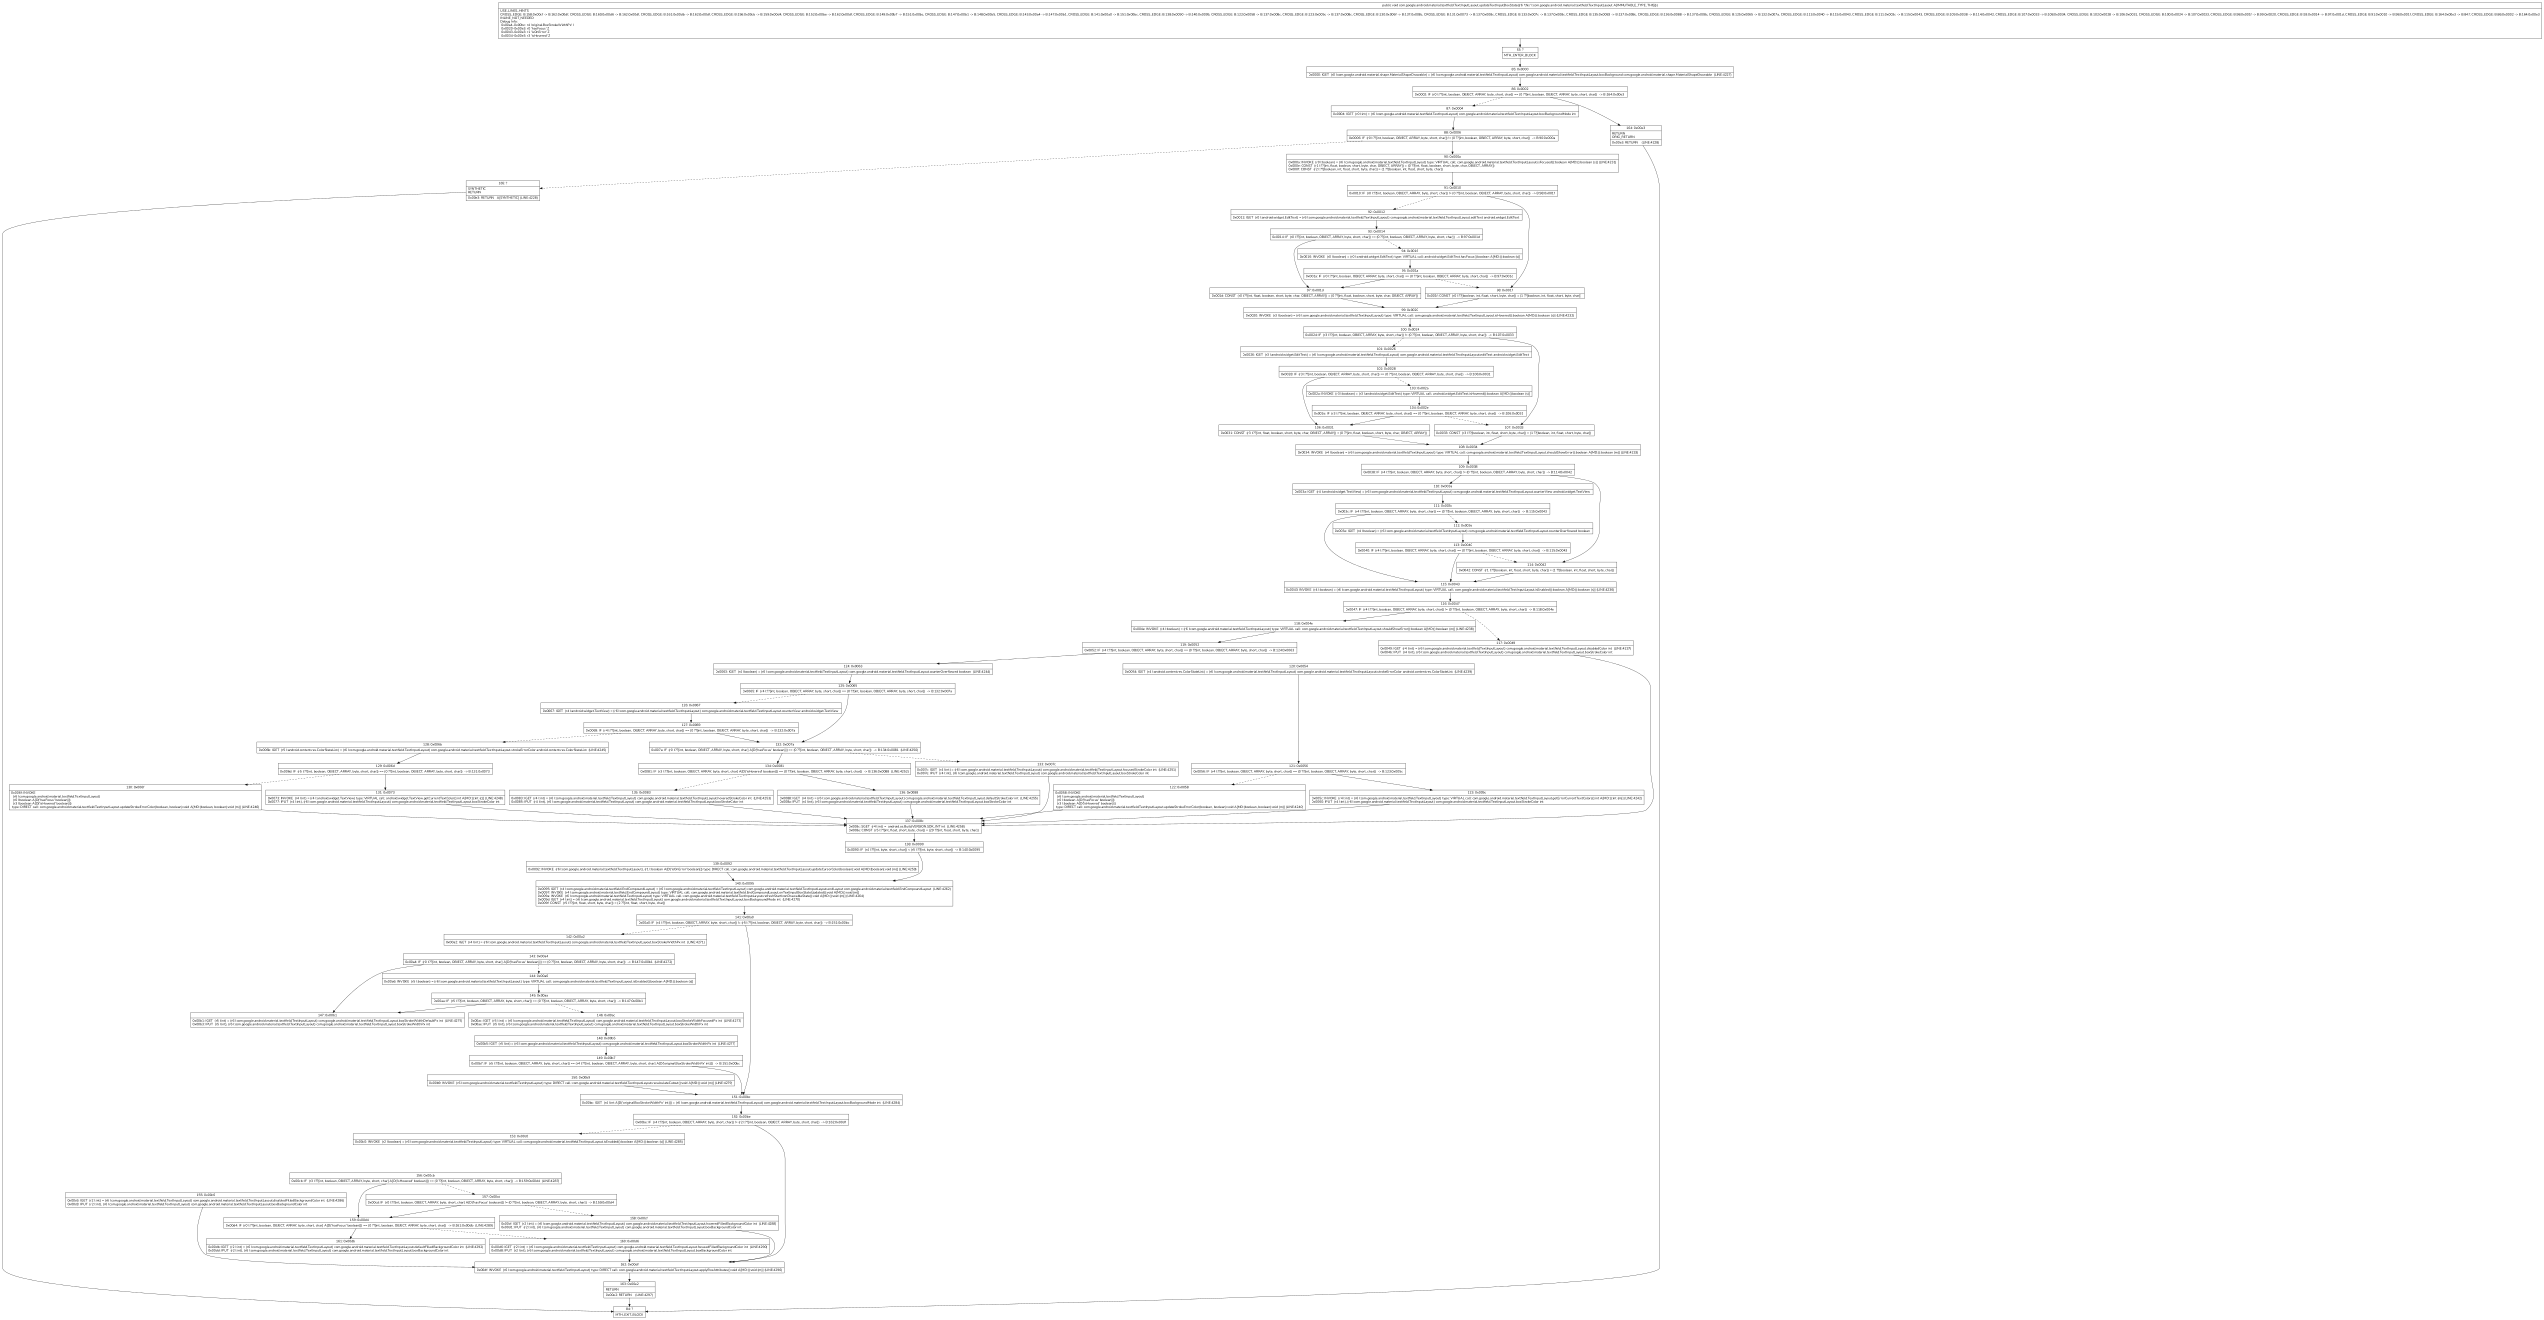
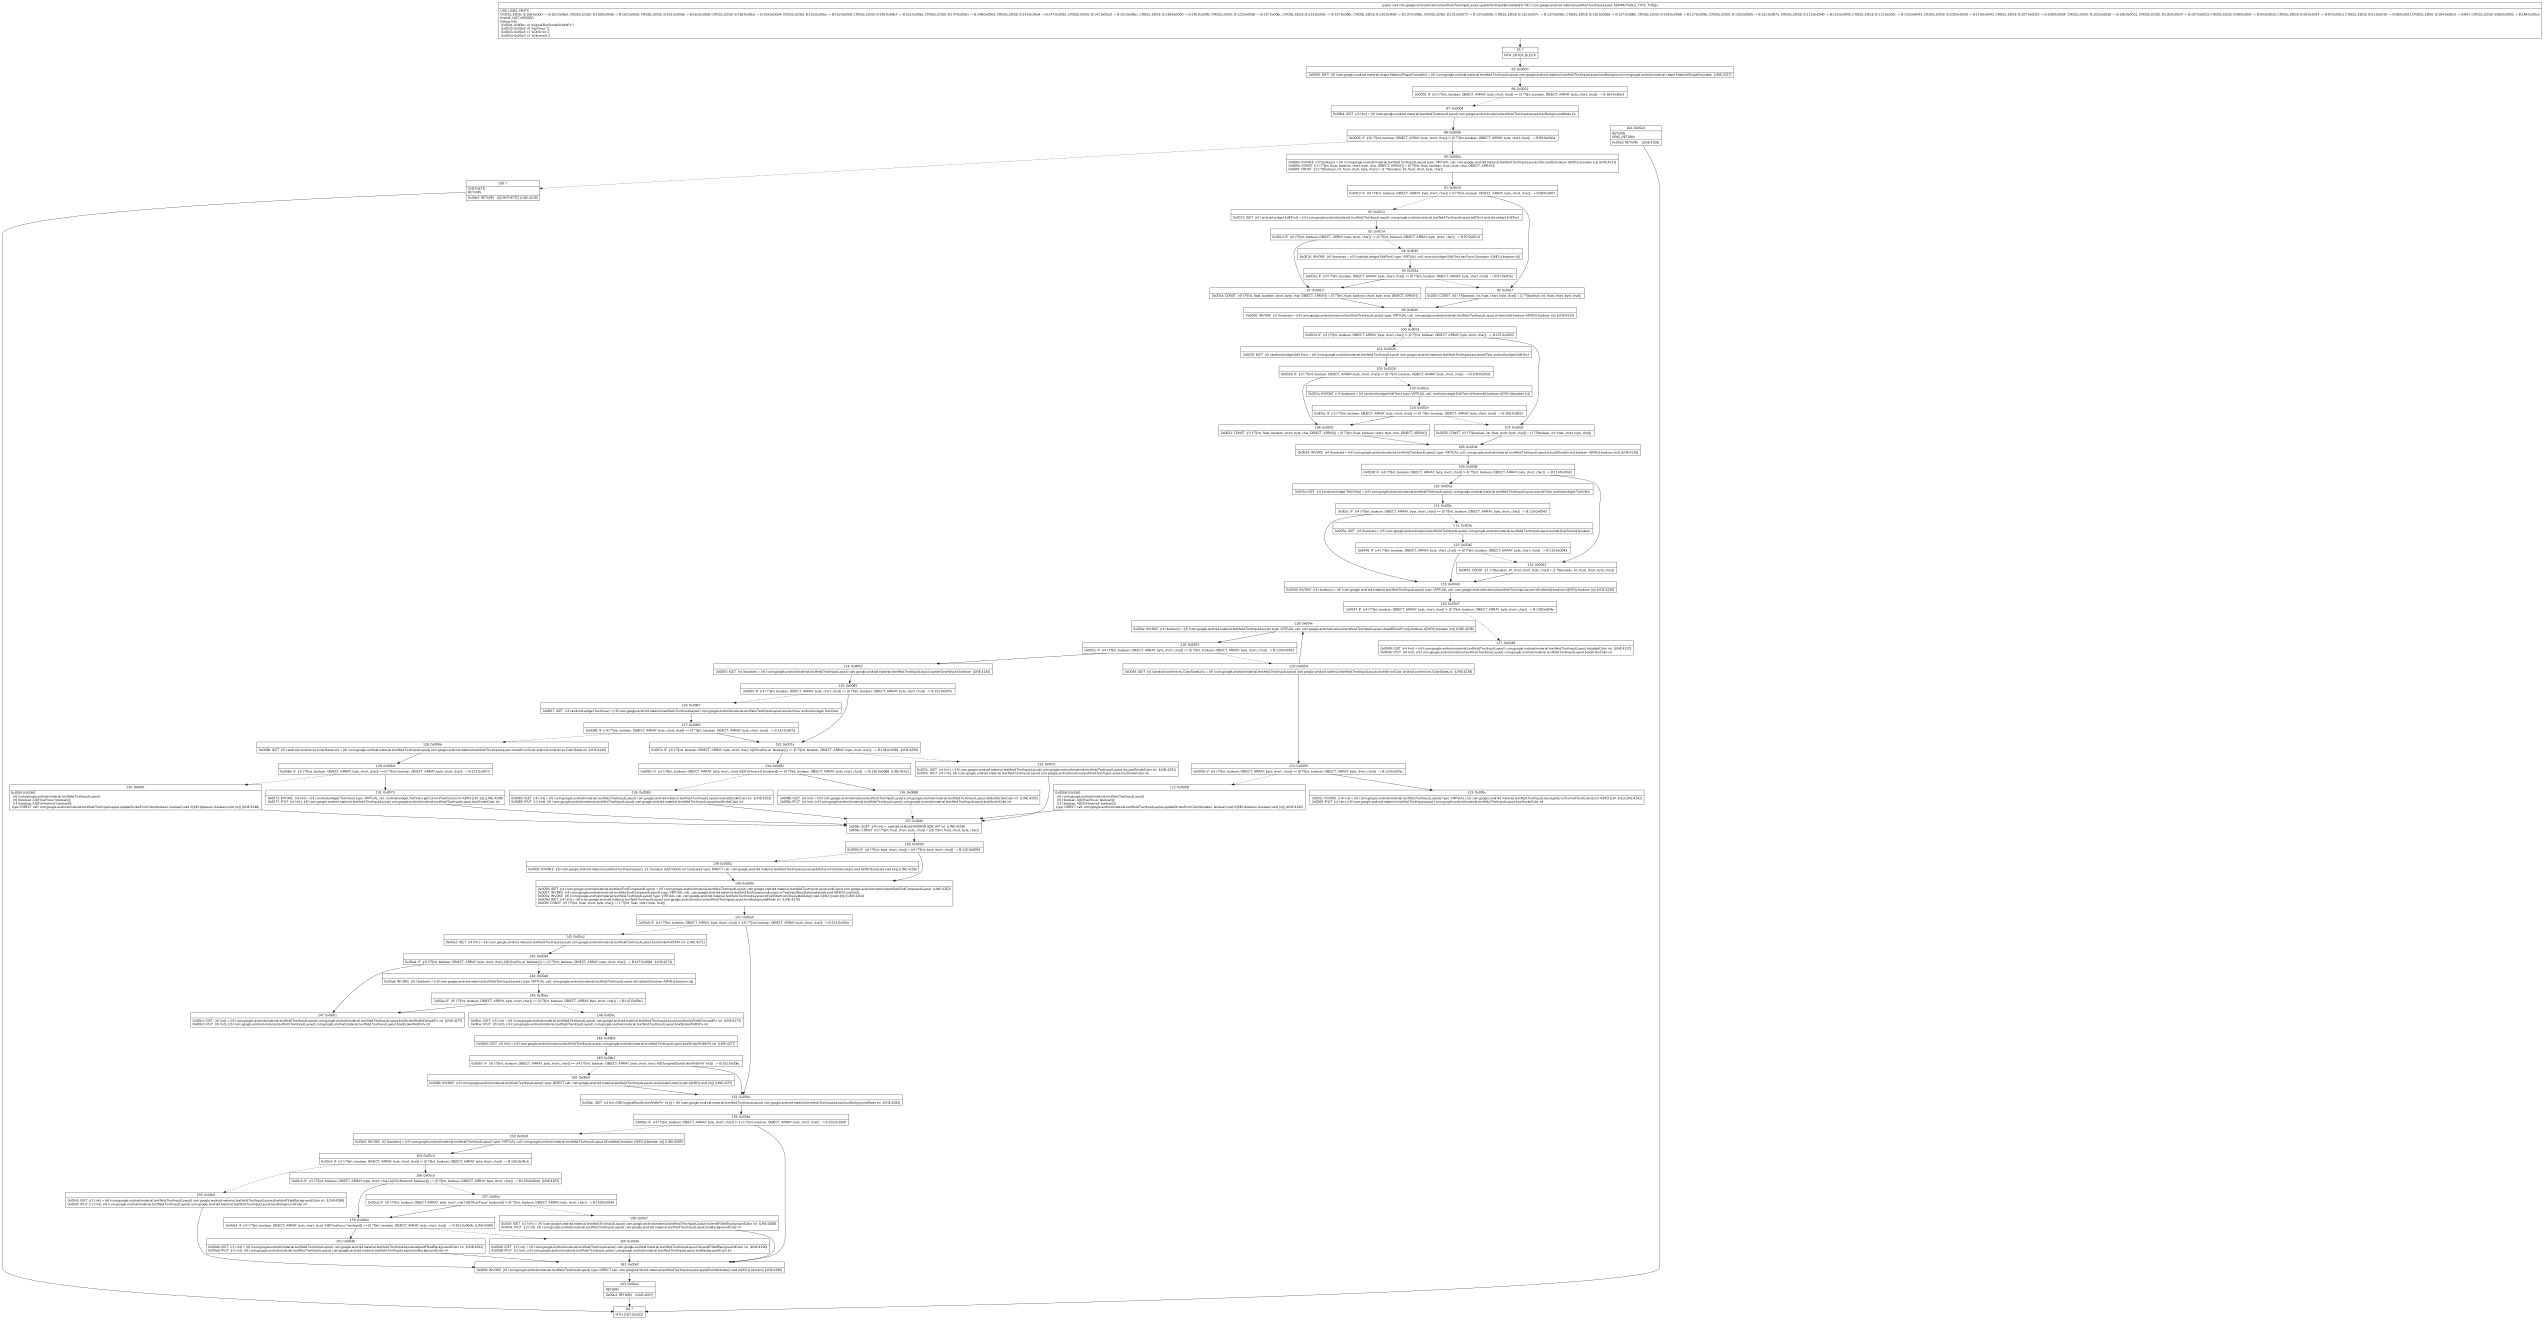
edge "86: 0x0002" -> "164: 0x00e3": removed
edge "116: 0x0047" -> "118: 0x004e": now "120: 0x0054" -> "118: 0x004e"
edge "119: 0x0052" -> "120: 0x0054": added
edge "136: 0x0088" -> "137: 0x008c": style solid -> dashed
edge "123: 0x005c" -> "137: 0x008c": removed
edge "117: 0x0049" -> "137: 0x008c": removed
edge "138: 0x0090" -> "139: 0x0092": added
edge "142: 0x00a2" -> "143: 0x00a4": added
edge "149: 0x00b7" -> "150: 0x00b9": added
node "154: 0x00c4": added
edge "161: 0x00db" -> "162: 0x00df": added
